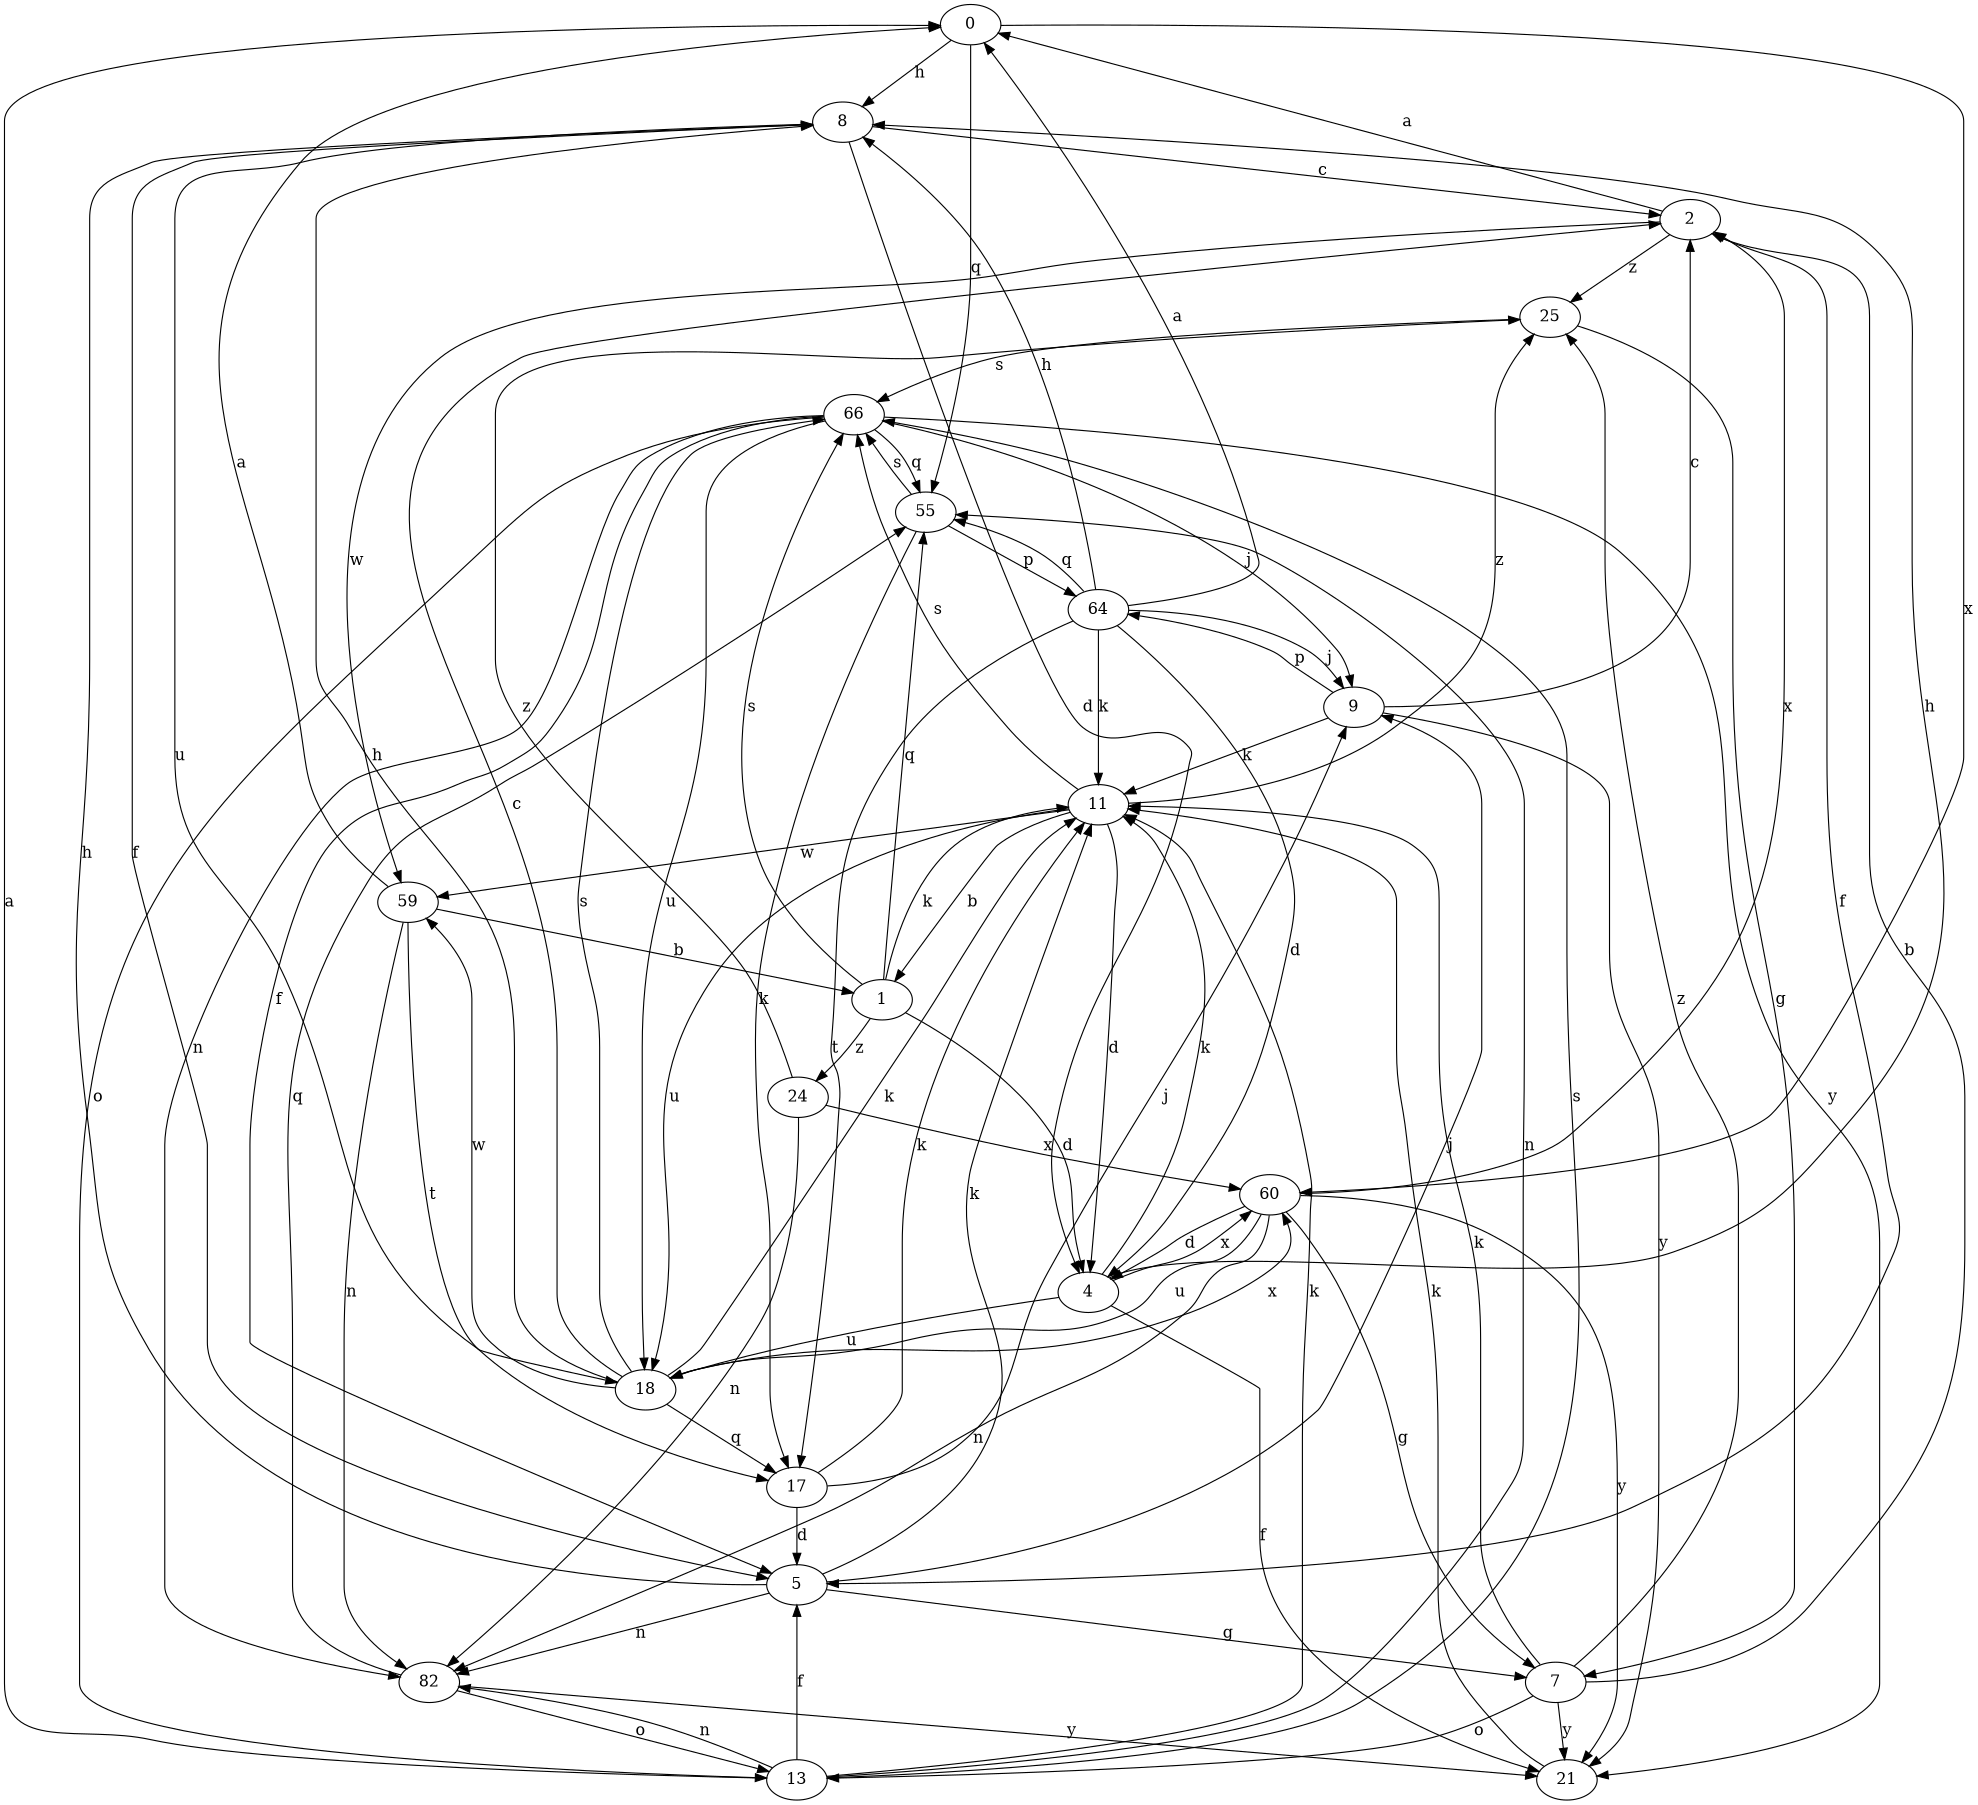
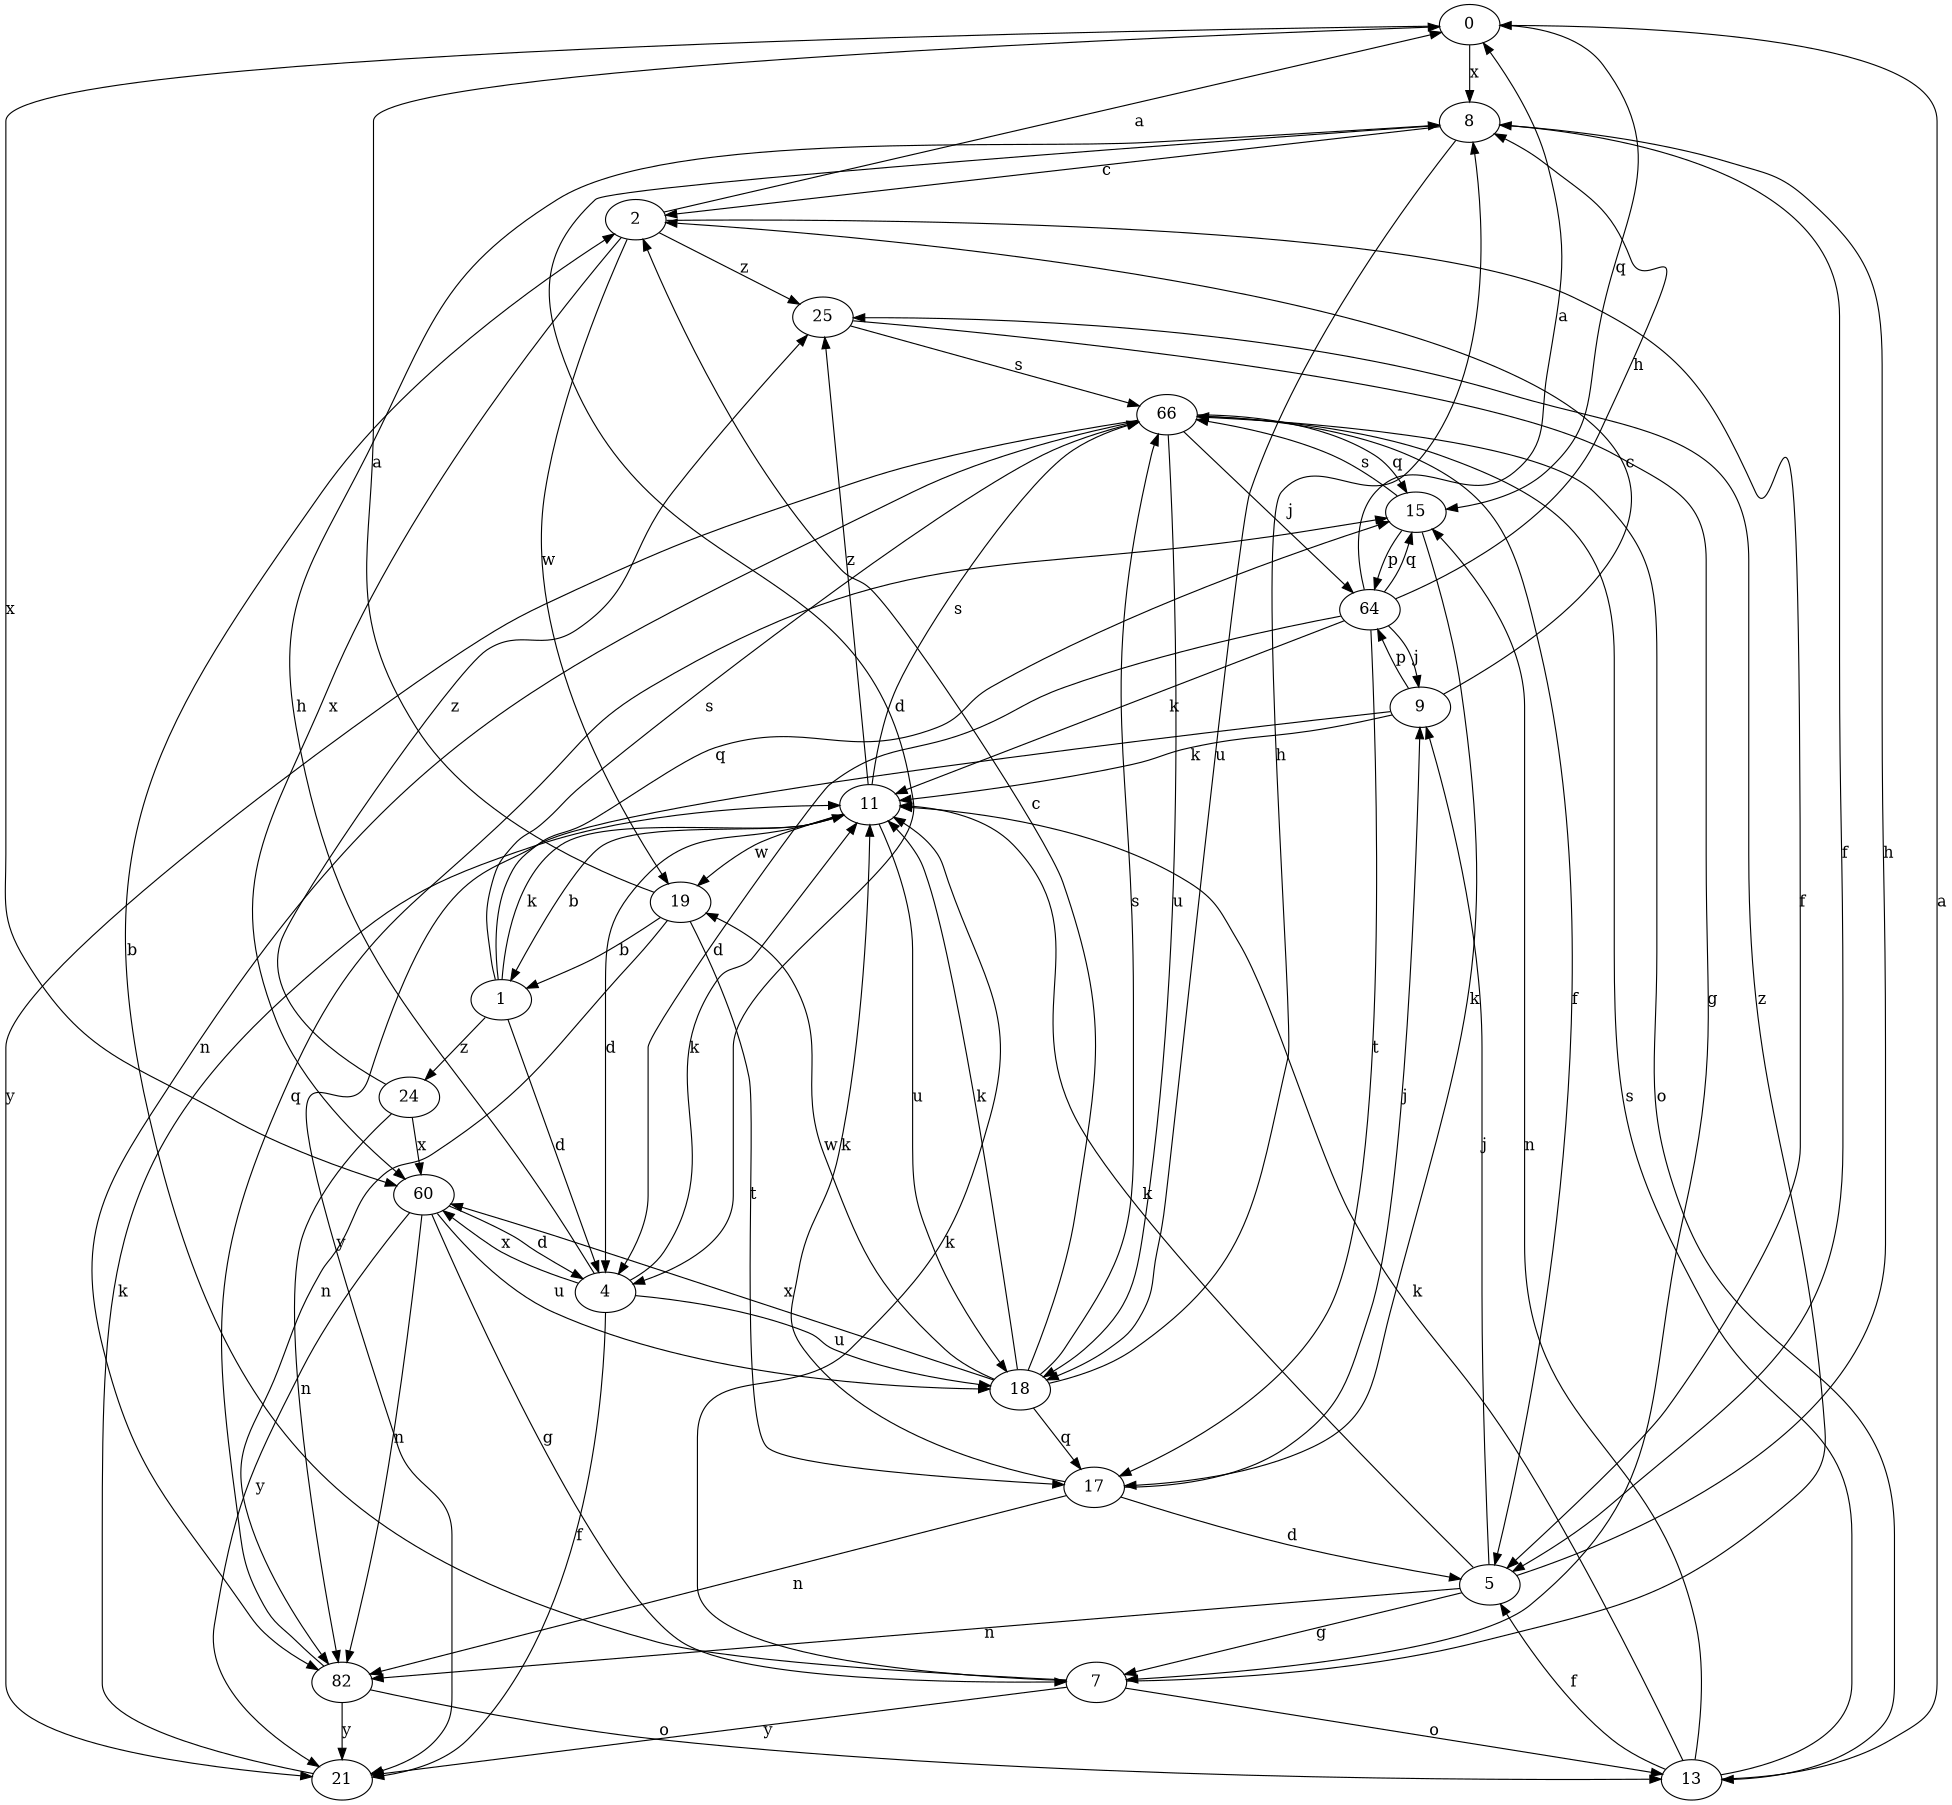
edge "0" -> "8": label "h" -> "x"
edge "66" -> "9": now "66" -> "64"
node "55": label "55" -> "15"
edge "60" -> "2": reversed
node "59": label "59" -> "19"
edge "13" -> "82": now "17" -> "82"
